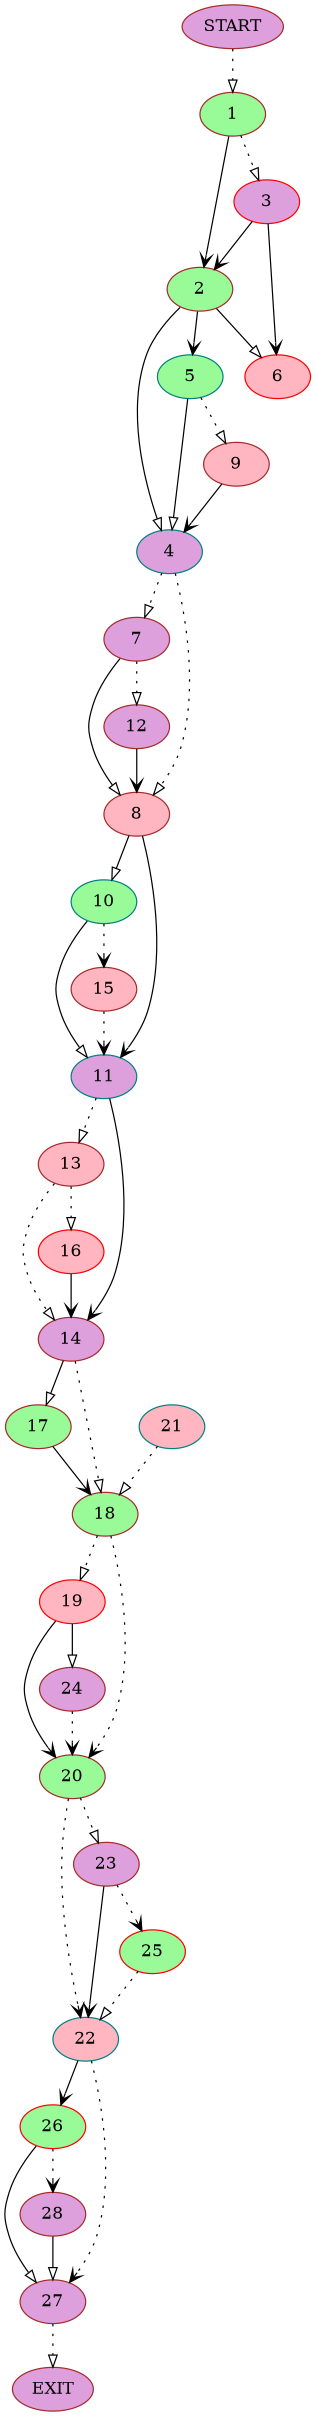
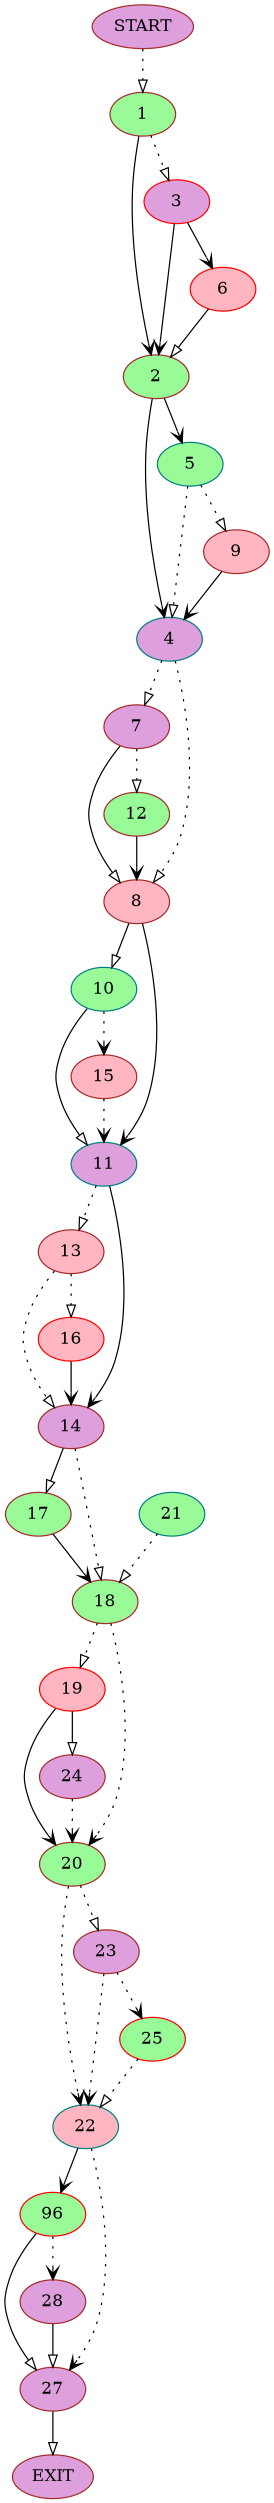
edge "2" -> "6": reversed
edge "2" -> "4": arrowhead onormal -> vee
edge "5" -> "4": style solid -> dotted
node "12": fillcolor plum -> palegreen
node "21": fillcolor lightpink -> palegreen
edge "23" -> "22": style solid -> dotted
node "26": label "26" -> "96"
edge "27" -> "EXIT": style dotted -> solid
